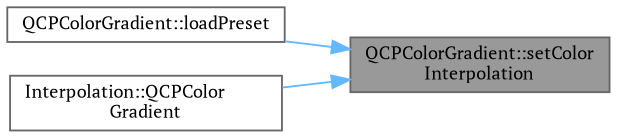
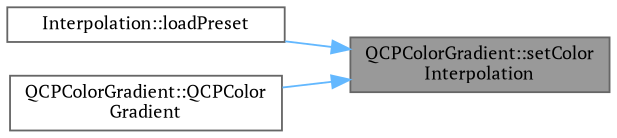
node "QCPColorGradient::loadPreset": label "QCPColorGradient::loadPreset" -> "Interpolation::loadPreset"
node "Interpolation::QCPColor Gradient": label "Interpolation::QCPColor Gradient" -> "QCPColorGradient::QCPColor Gradient"
